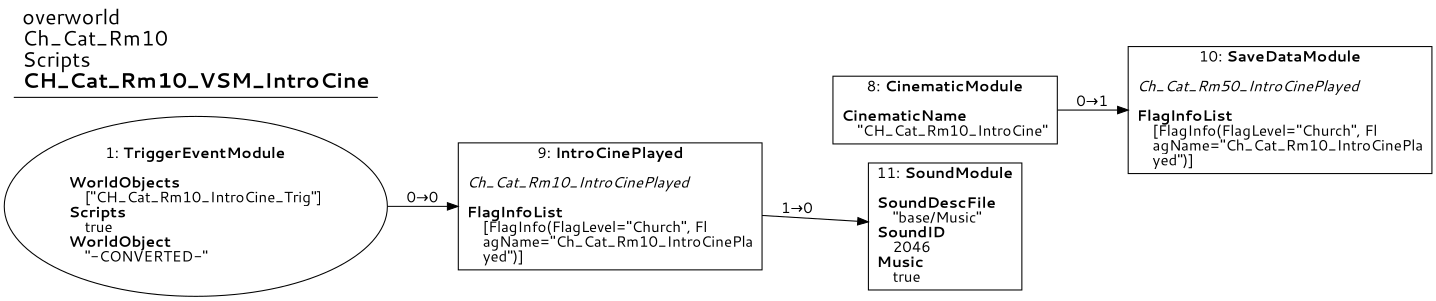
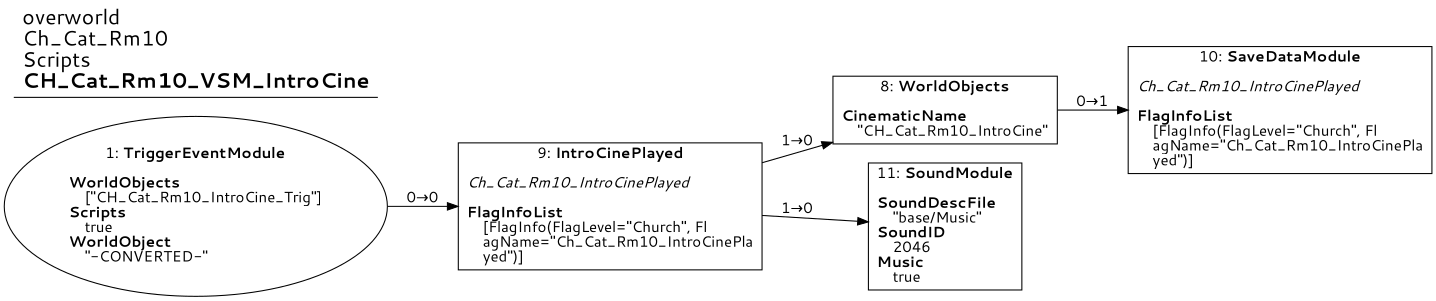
node "8:": text "CinematicModule" -> "WorldObjects"
node "10:": text "Ch_Cat_Rm50_IntroCinePlayed" -> "Ch_Cat_Rm10_IntroCinePlayed"
edge "9:" -> "8:": added, label "1→0"
